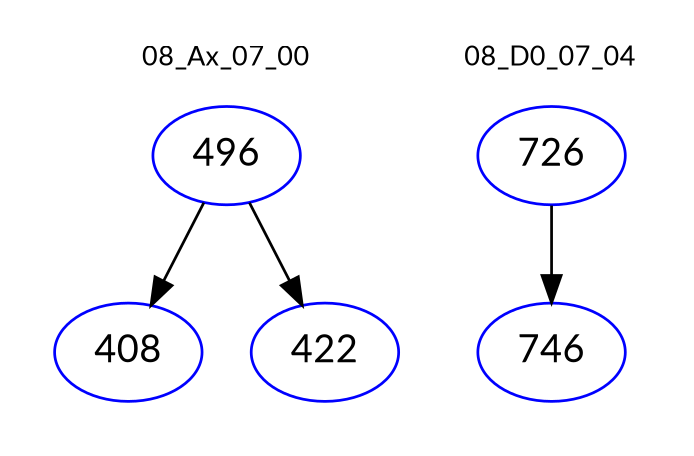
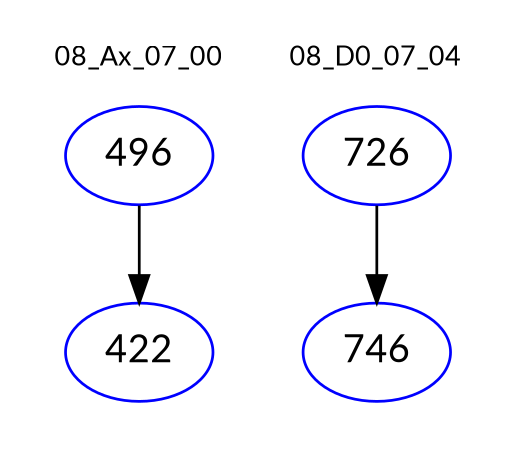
node "408": removed
